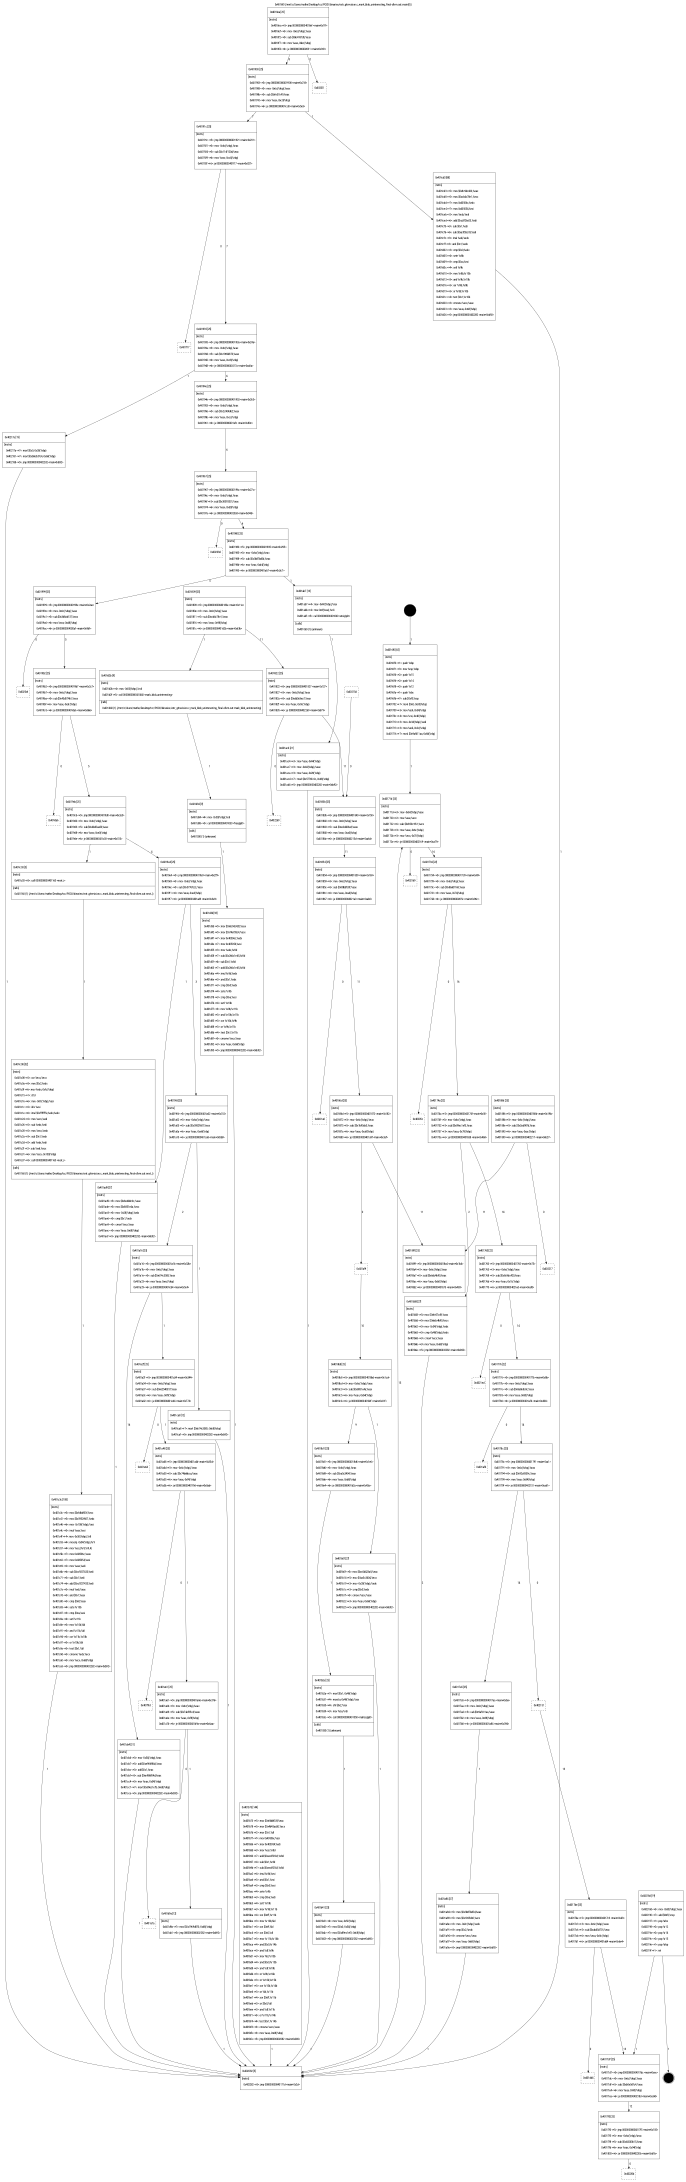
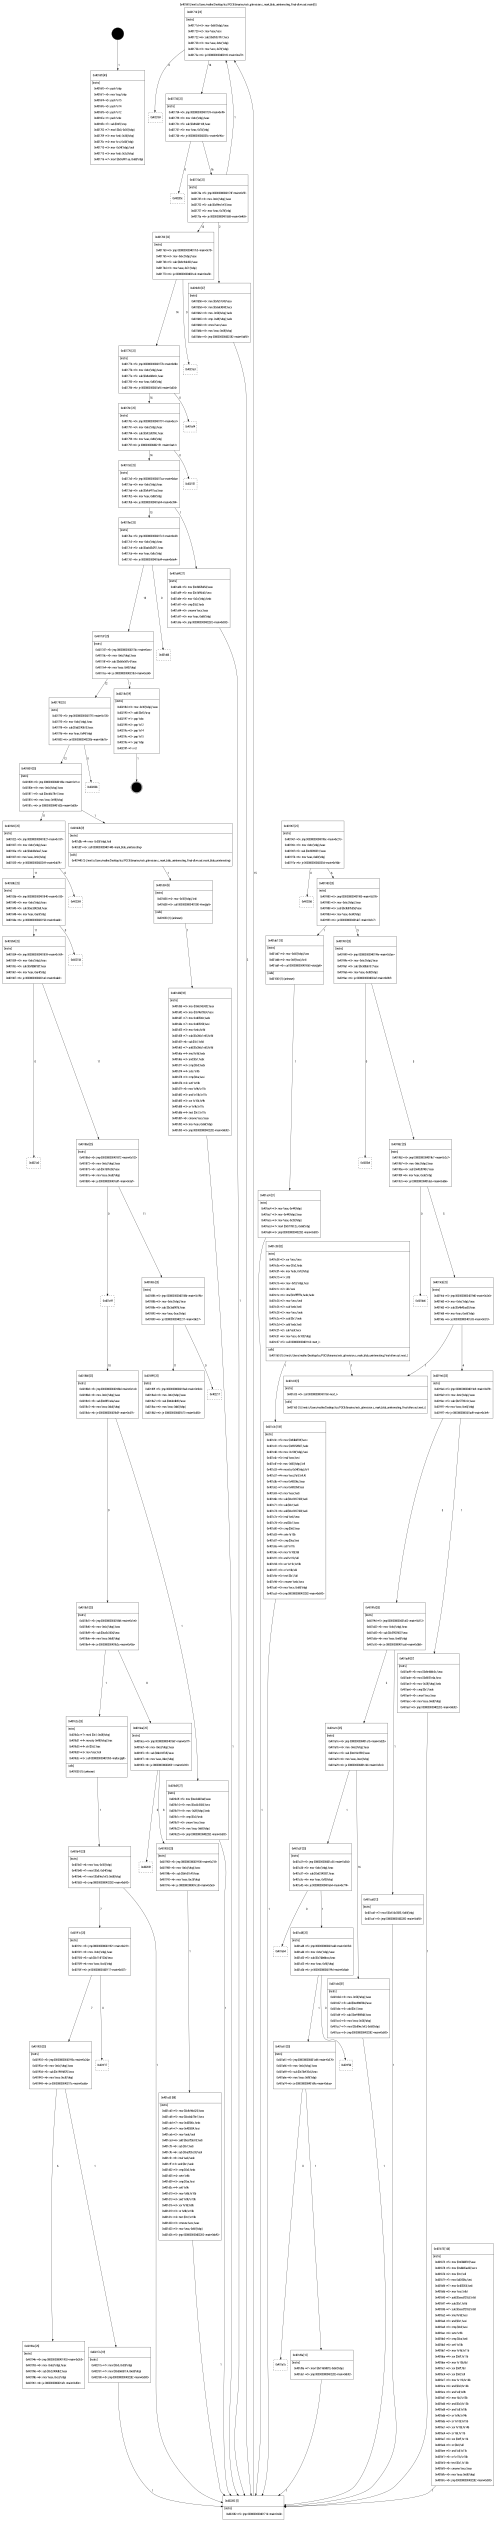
edge "0x401903 [25]" -> "0x40191c [25]": now "0x401b41 [23]" -> "0x40191c [25]"
edge "0x40194e [25]" -> "0x401967 [25]": removed, label "6"
edge "0x40215d" -> "0x40183b [25]": reversed
edge "0x4017f0 [25]" -> "0x401809 [25]": added, label "12"
edge "0x4016f0 [45]" -> "0x40171d [23]": now "0x40174a [22]" -> "0x40171d [23]"
edge "0x401c03 [5]" -> "0x401c08 [52]": reversed
edge "0x40186d [25]" -> "0x40189f [25]": now "0x40186d [25]" -> "0x401886 [25]"
edge "0x4018d1 [25]" -> "0x4018ea [25]": added, label "8"
edge "0x402151" -> "0x4017be [25]": now "0x4017a5 [25]" -> "0x4017be [25]"
edge "0x40218d [19]" -> "0x4017d7 [25]": reversed
